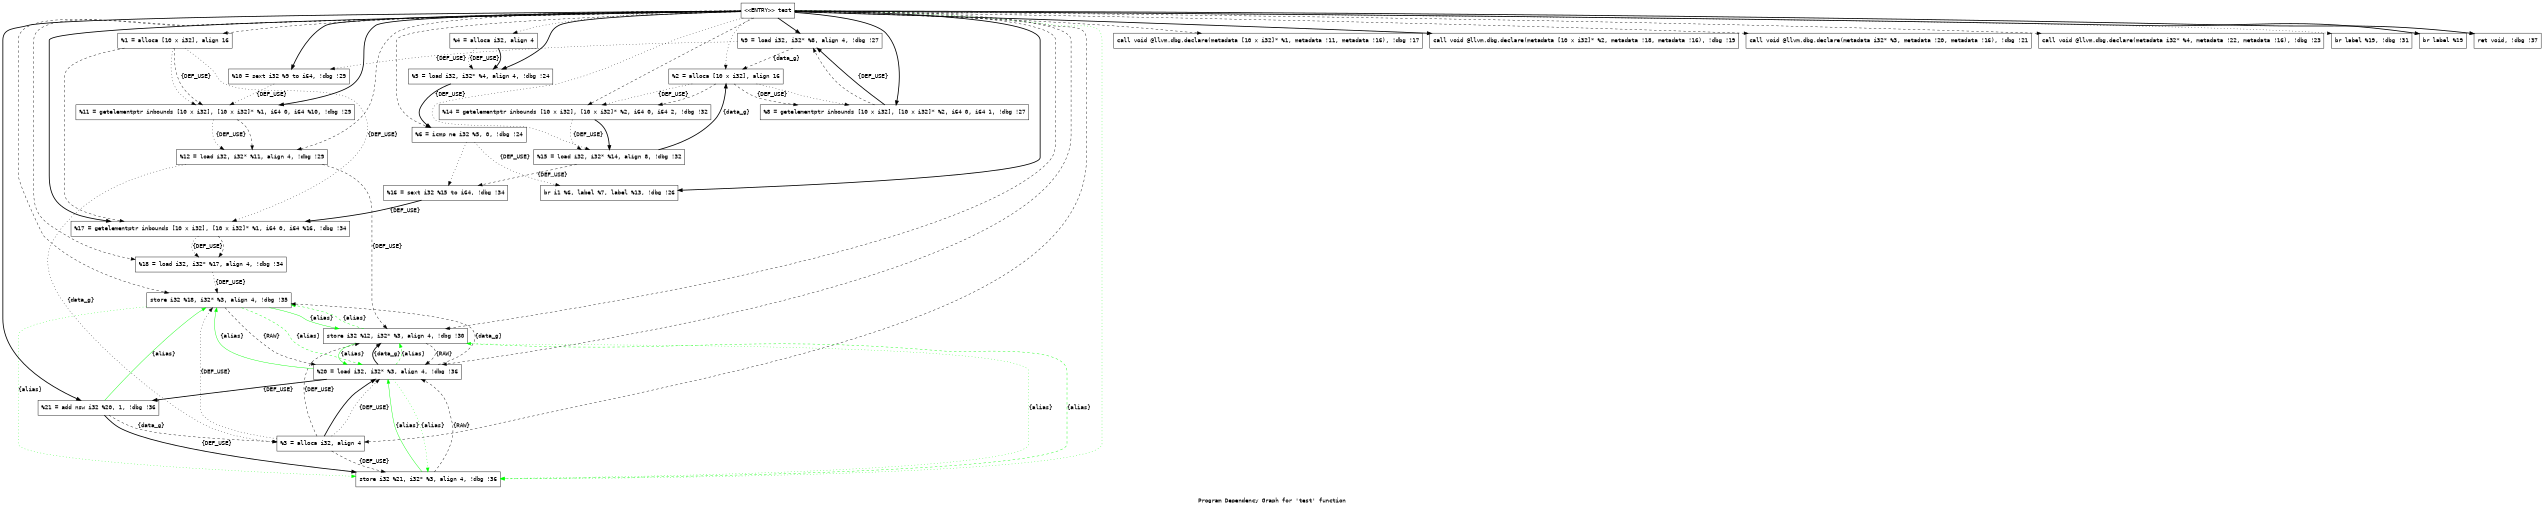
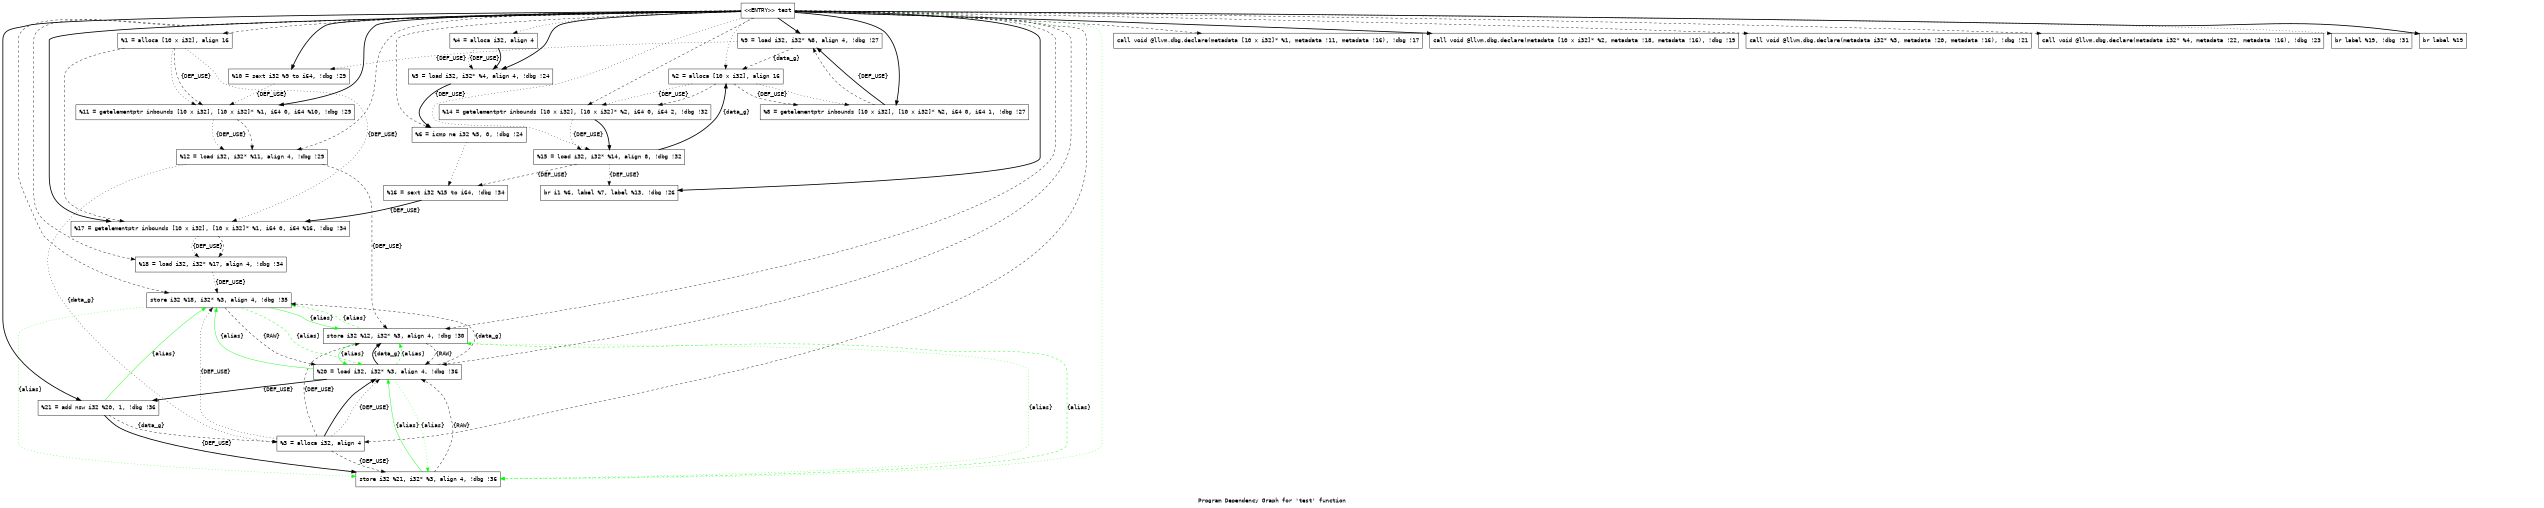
node "ret void, !dbg !37": removed
edge "%6 = icmp ne i32 %5, 0, !dbg !24" -> "br i1 %6, label %7, label %13, !dbg !26": now "%15 = load i32, i32* %14, align 8, !dbg !32" -> "br i1 %6, label %7, label %13, !dbg !26"
